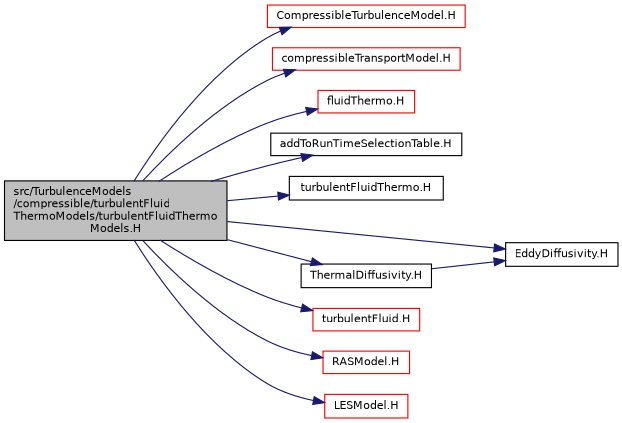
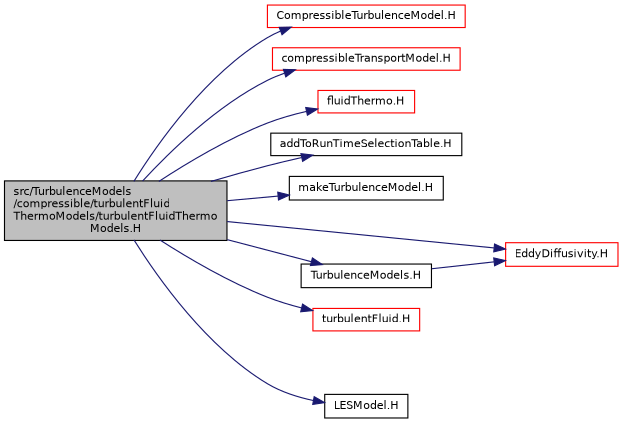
node "turbulentFluidThermo.H": label "turbulentFluidThermo.H" -> "makeTurbulenceModel.H"
node "EddyDiffusivity.H": color black -> red
node "ThermalDiffusivity.H": label "ThermalDiffusivity.H" -> "TurbulenceModels.H"
node "RASModel.H": removed
node "LESModel.H": color red -> black
